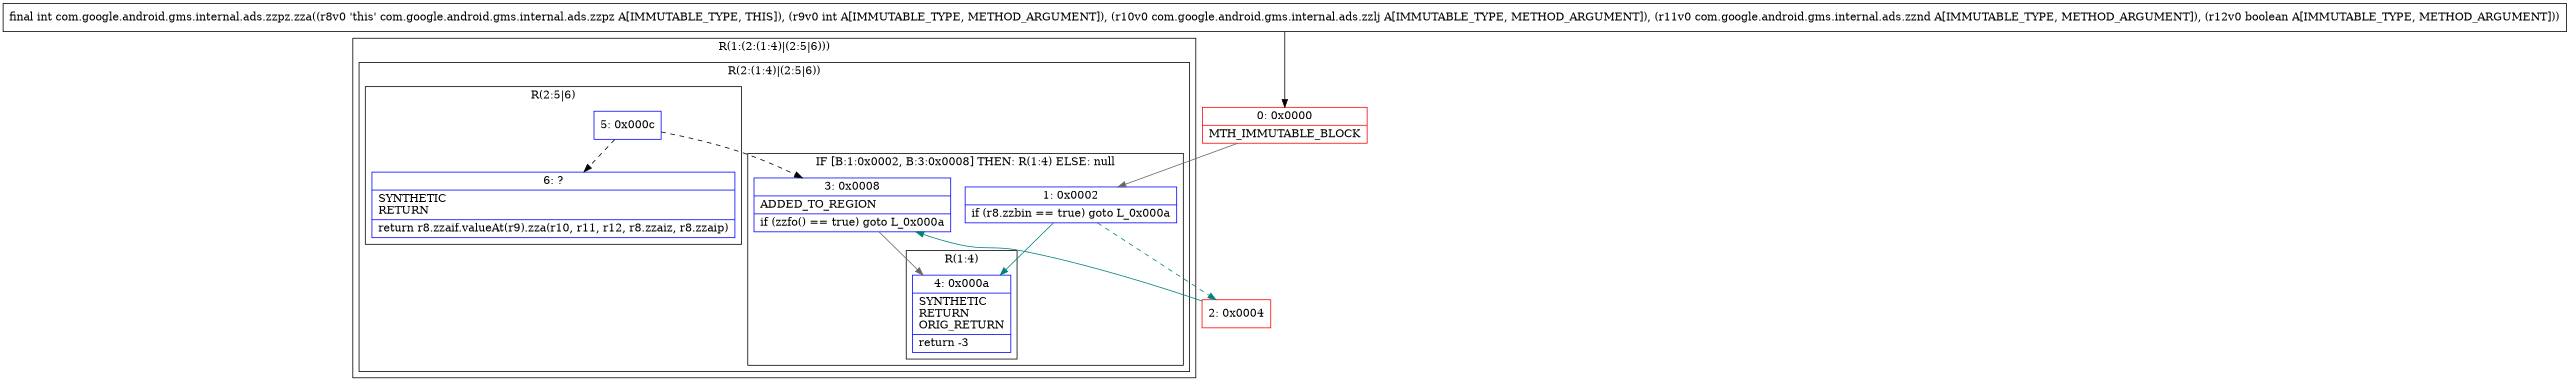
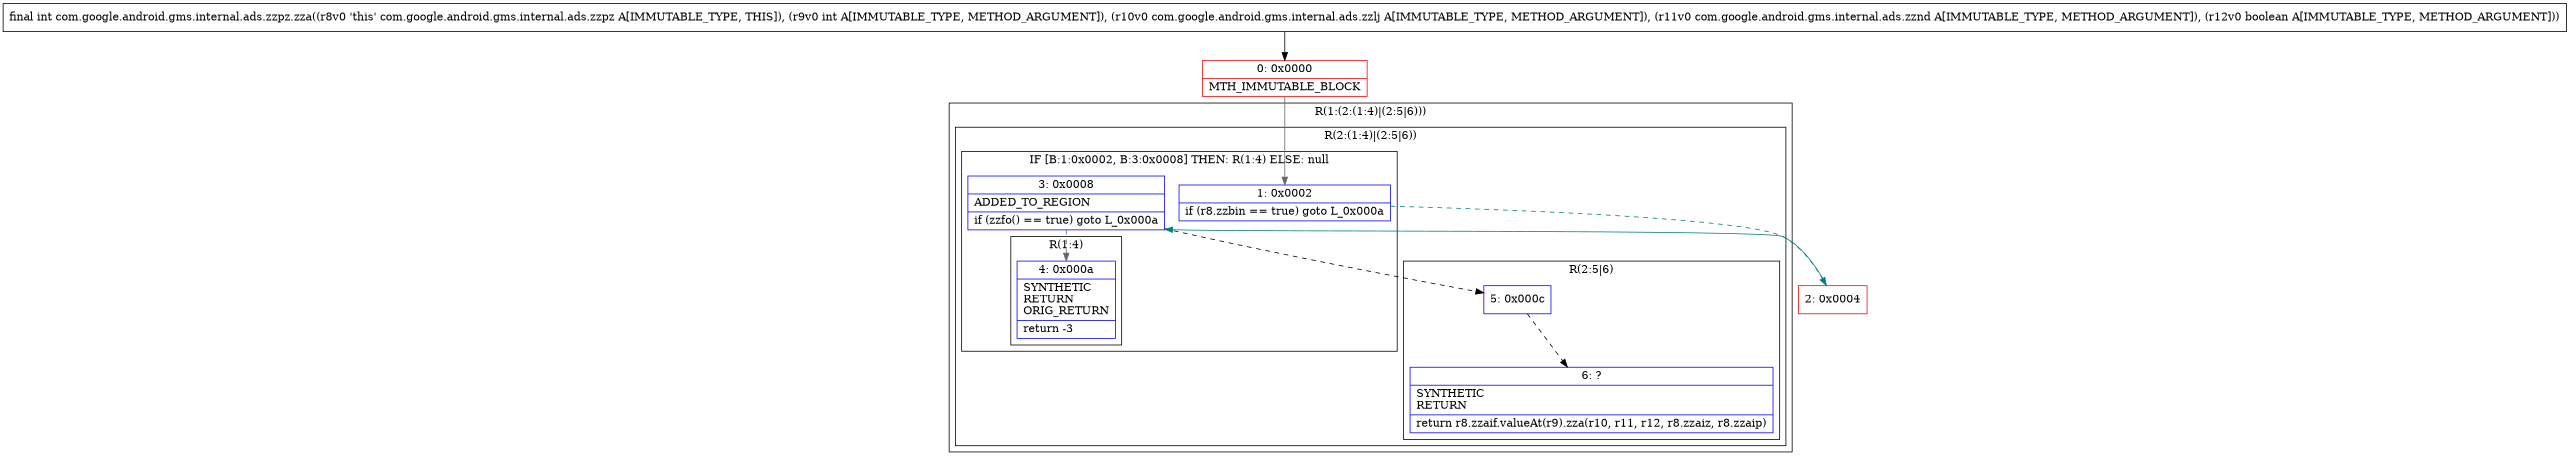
edge "5: 0x000c" -> "3: 0x0008": reversed
edge "1: 0x0002" -> "4: 0x000a": removed
edge "3: 0x0008" -> "4: 0x000a": style solid -> dashed
